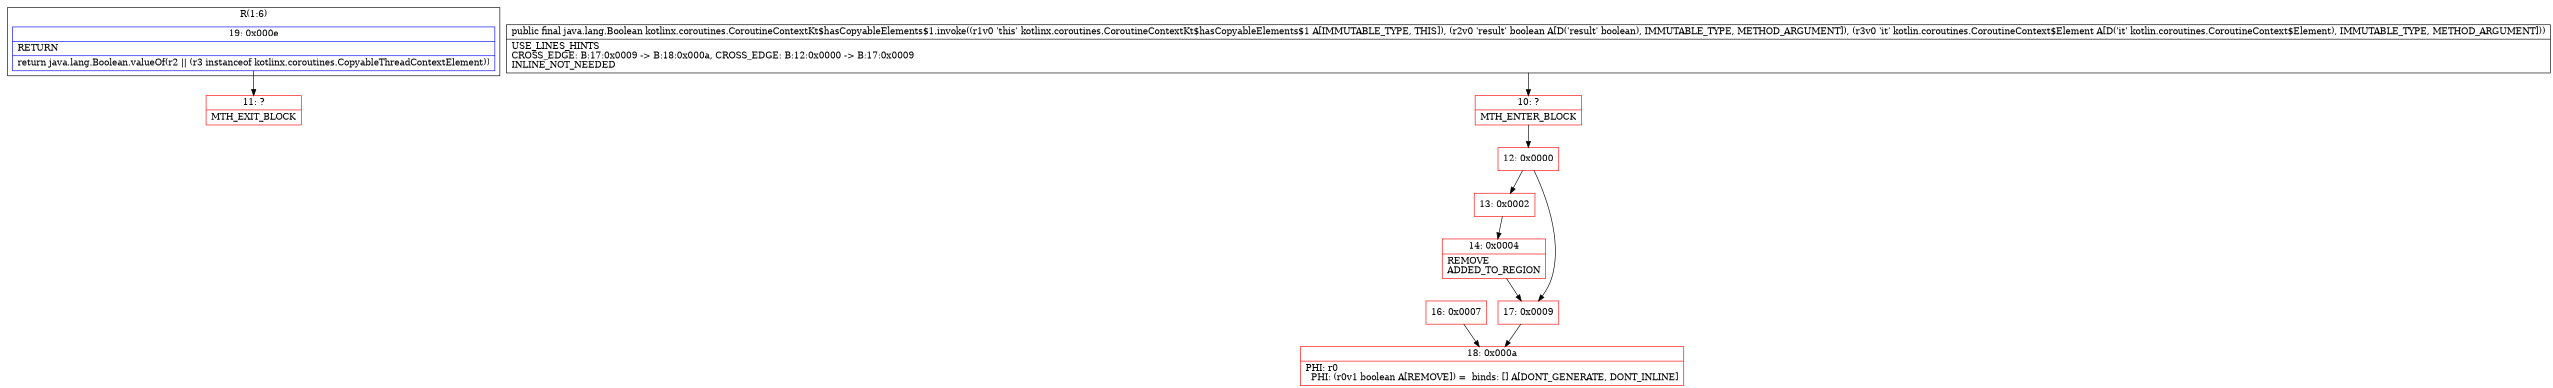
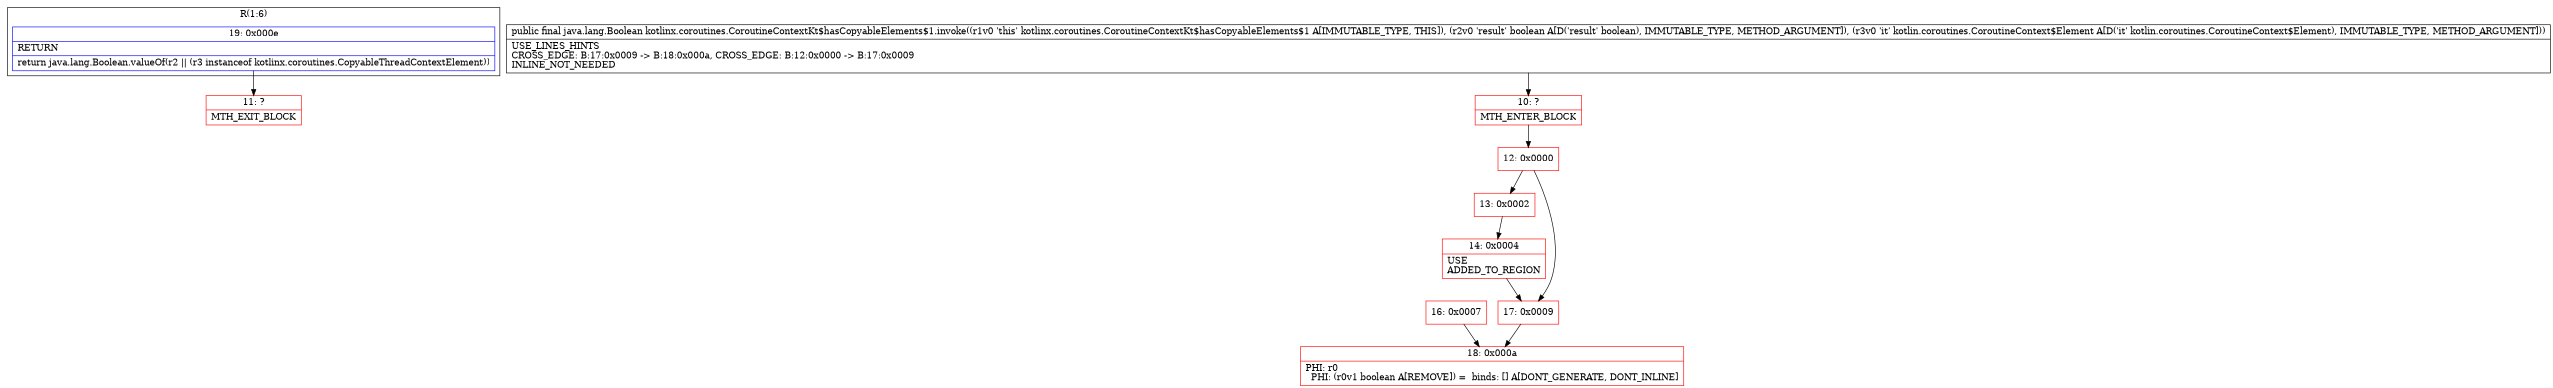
node "14: 0x0004": text "REMOVE" -> "USE"
